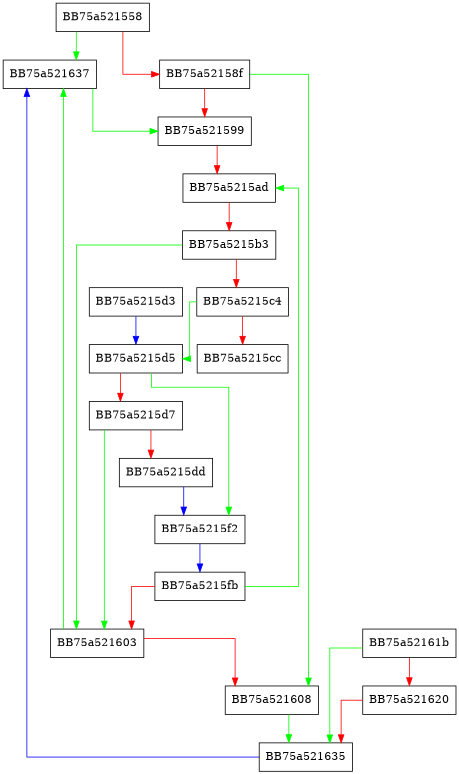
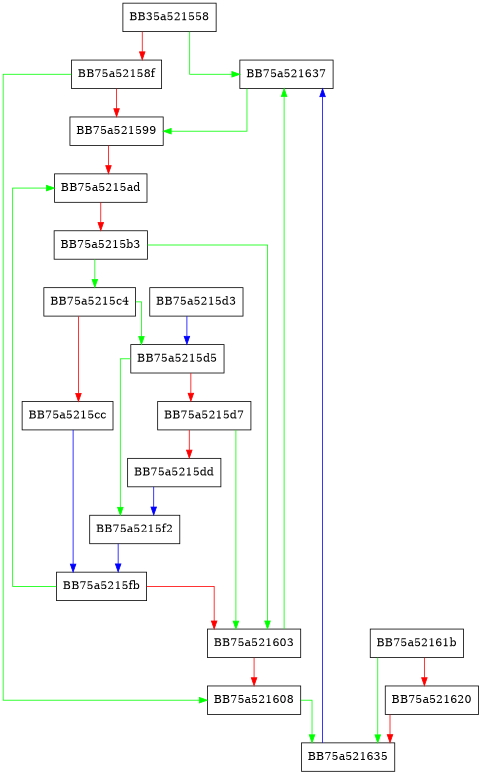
node "BB75a521558": label "BB75a521558" -> "BB35a521558"
edge "BB75a5215b3" -> "BB75a5215c4": color red -> green
edge "BB75a5215cc" -> "BB75a5215fb": added
